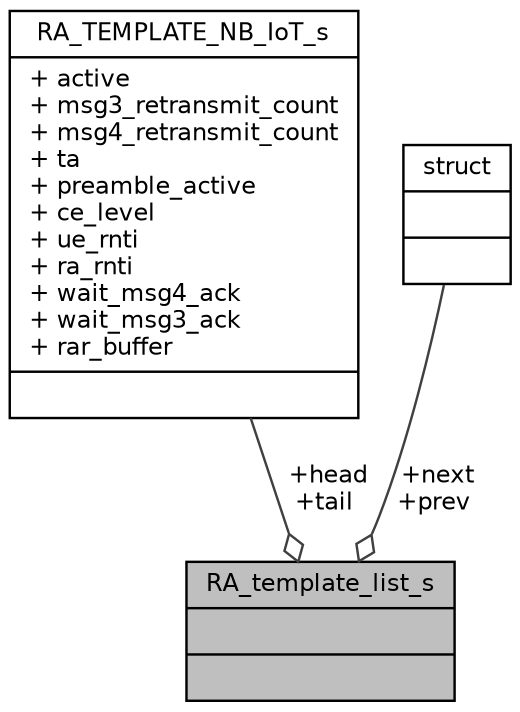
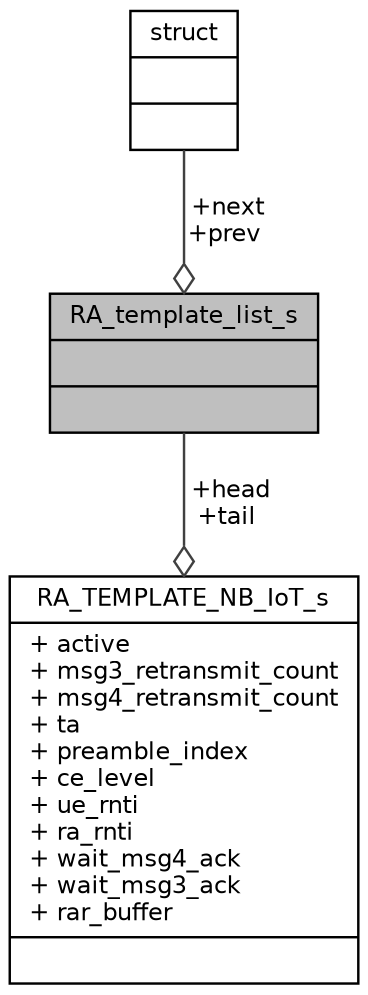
node "RA_TEMPLATE_NB_IoT_s": text "+ preamble_active" -> "+ preamble_index"
edge "RA_TEMPLATE_NB_IoT_s" -> "RA_template_list_s": reversed
